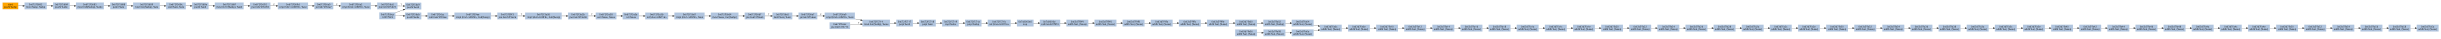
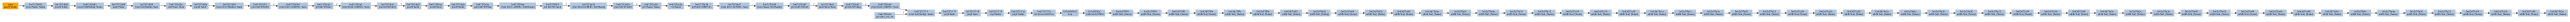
edge "0x672f56ca pushl %esi" -> "0x672f56c9 pushl %edi": reversed
edge "0x63d7fa04 addb %al, (%eax)" -> "0x63d7fa0c addb %al, (%eax)": now "0x63d7fa04 addb %al, (%eax)" -> "0x63d7fa06 addb %al, (%eax)"
